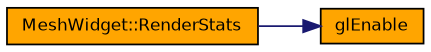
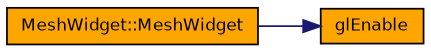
node "MeshWidget::RenderStats": label "MeshWidget::RenderStats" -> "MeshWidget::MeshWidget"
